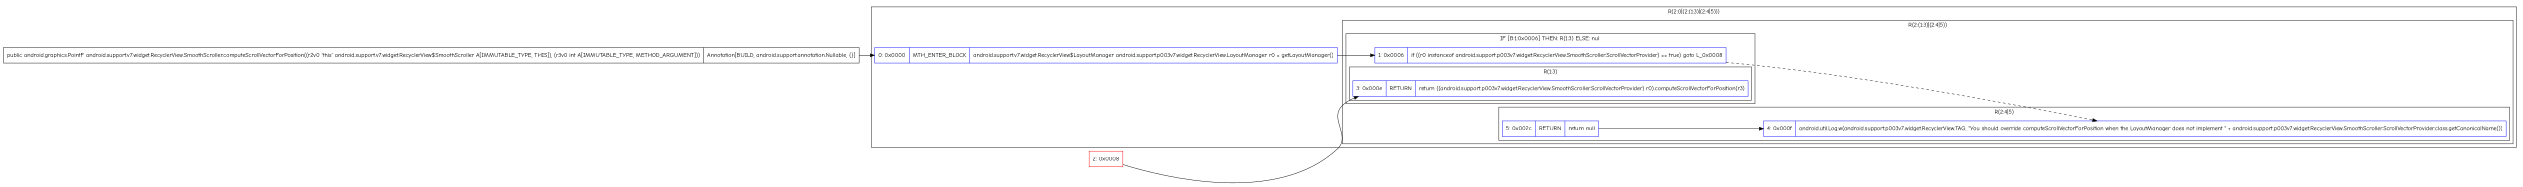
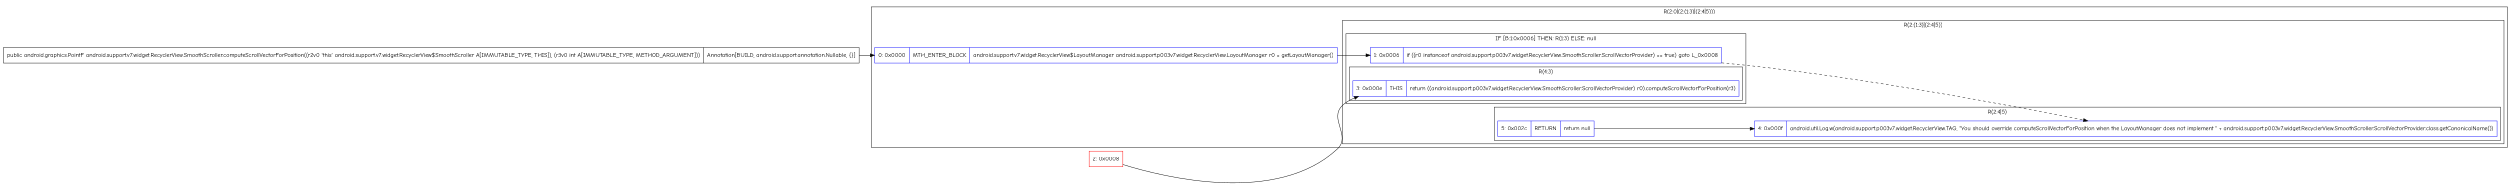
cluster "R(1:3)": label "R(1:3)" -> "R(4:3)"
node "3: 0x000e": text "RETURN" -> "THIS"
